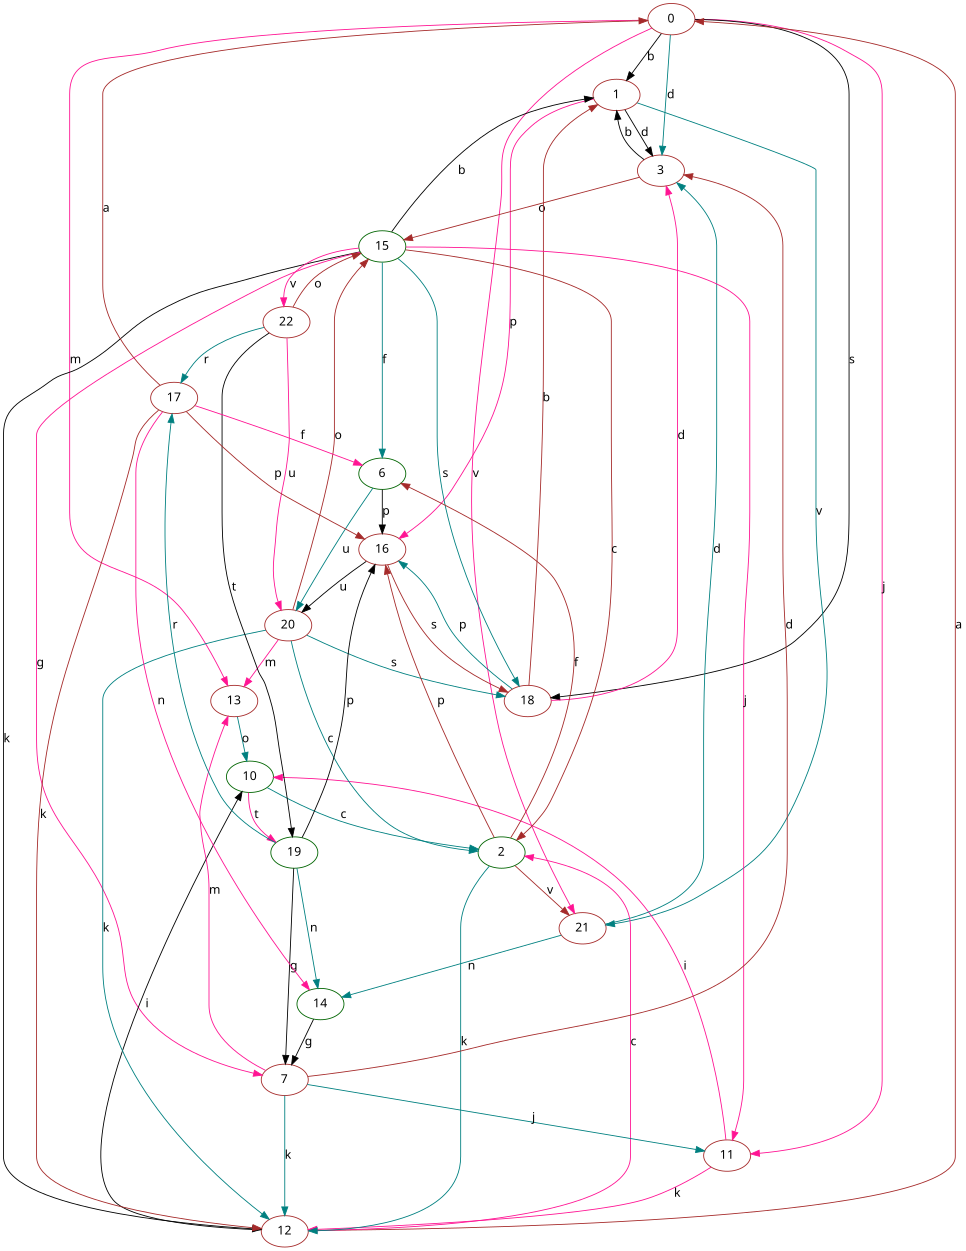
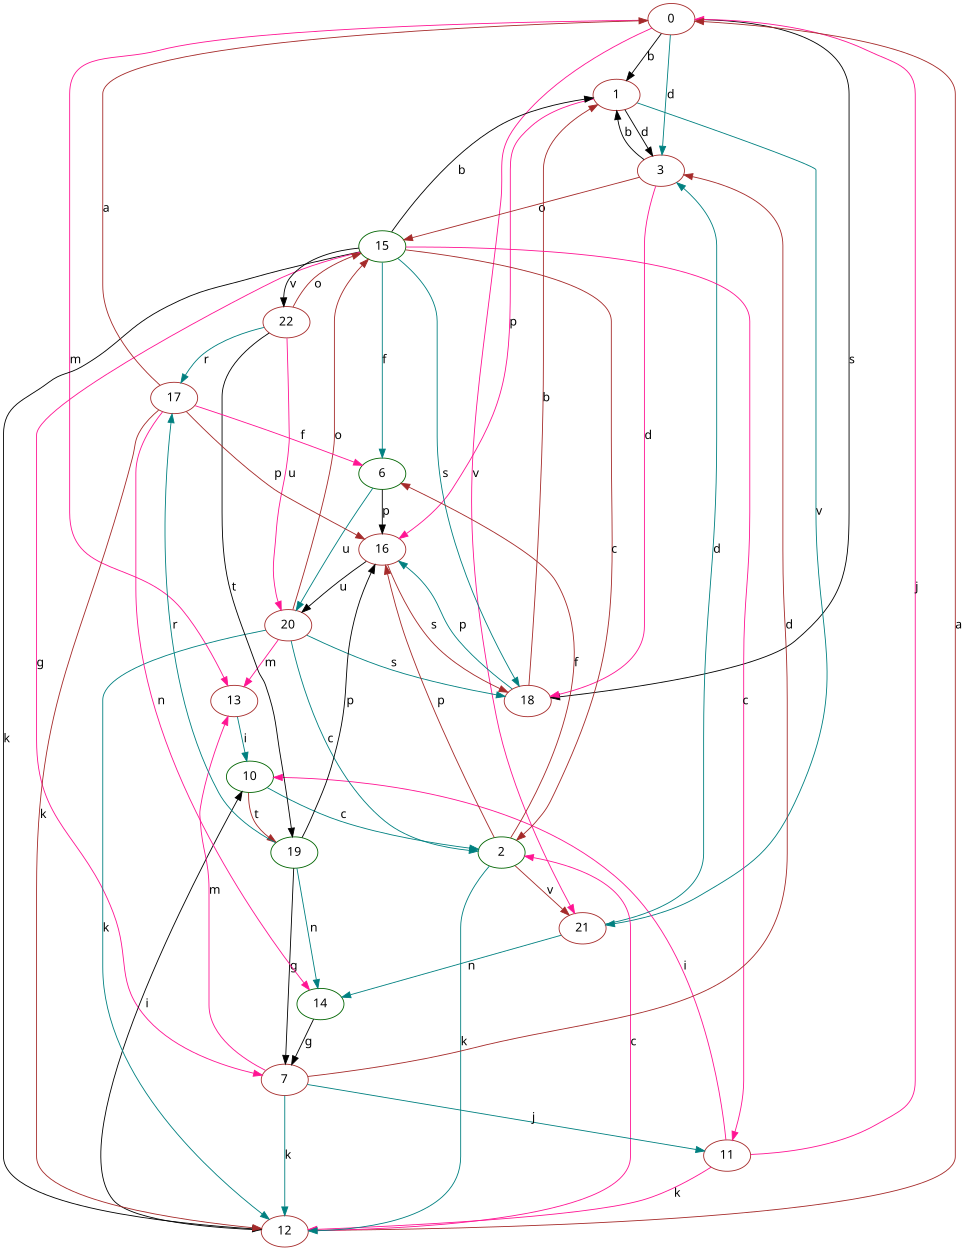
edge "15" -> "22": color deeppink -> black
edge "18" -> "3": reversed
edge "0" -> "11": reversed
edge "15" -> "11": label "j" -> "c"
edge "13" -> "10": label "o" -> "i"
edge "10" -> "19": color deeppink -> brown
